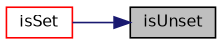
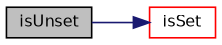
edge "isSet" -> "isUnset": reversed
